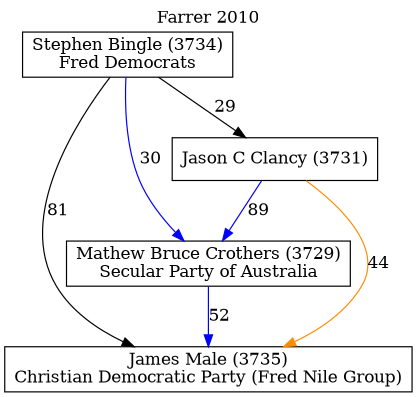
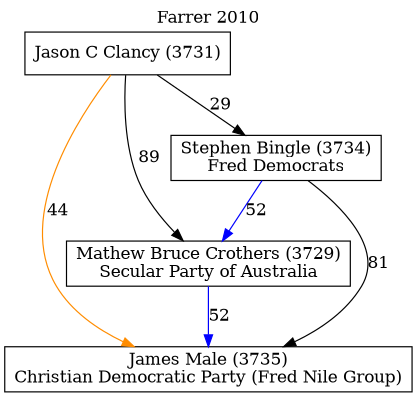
edge "Stephen Bingle (3734) Fred Democrats" -> "Jason C Clancy (3731)": reversed
edge "Stephen Bingle (3734) Fred Democrats" -> "Mathew Bruce Crothers (3729) Secular Party of Australia": label "30" -> "52"
edge "Jason C Clancy (3731)" -> "Mathew Bruce Crothers (3729) Secular Party of Australia": color blue -> black
